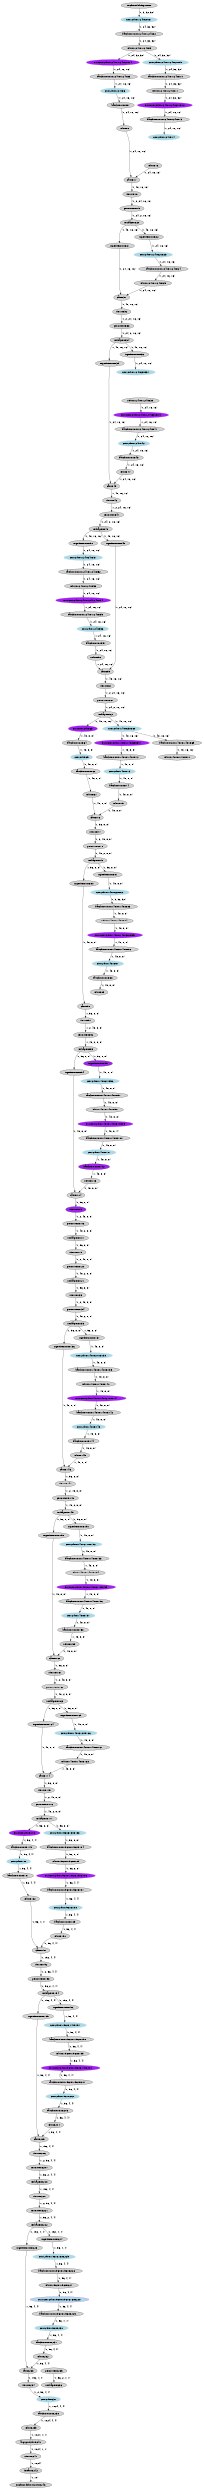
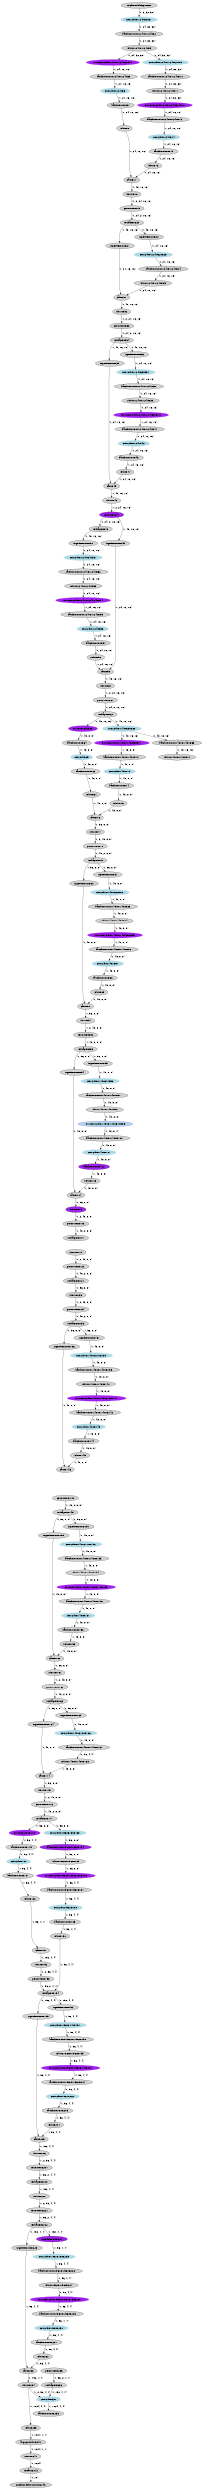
node "batch_norm_#15": added
node "batch_norm_IW24_OW24_#38": added
node "permute_#47": fillcolor lightgrey -> purple
edge "reshape_#48" -> "__getitem___#49": now "permute_#47" -> "__getitem___#49"
edge "conv2d_OW48_G6_#82" -> "batch_norm_IW48_OW48_#83": label "(1, 3, 32, 32)" -> "(1, 48, 8, 8)"
edge "relu_#89" -> "cat_#90": added, label "(1, 48, 8, 8)"
node "__getitem___#95": fillcolor purple -> lightgrey
node "DW_conv2d_IW48_OW48_G7_#99": fillcolor purple -> lightblue
edge "reshape_#107" -> "view_#119": removed, label "(1, 96, 8, 8)"
node "view_#147": removed
edge "batch_norm_IW48_OW48_#167" -> "relu_IW48_OW48_#168": label "(1, 48, 8, 8)" -> "(1, 96, 4, 4)"
node "batch_norm_IW96_OW96_#184": fillcolor lightgrey -> purple
edge "relu_#190" -> "cat_#191": now "relu_#190" -> "reshape_#194"
edge "batch_norm_IW96_OW96_#201" -> "DW_conv2d_IW96_OW96_G14_#200": reversed
node "__getitem___#224": fillcolor lightgrey -> purple
node "DW_conv2d_IW96_OW96_G16_#228": fillcolor lightblue -> purple
edge "reshape_#236" -> "conv2d_#237": added, label "(1, 192, 4, 4)"
edge "batch_norm_#238" -> "relu_#239": now "view_#234" -> "relu_#239"
